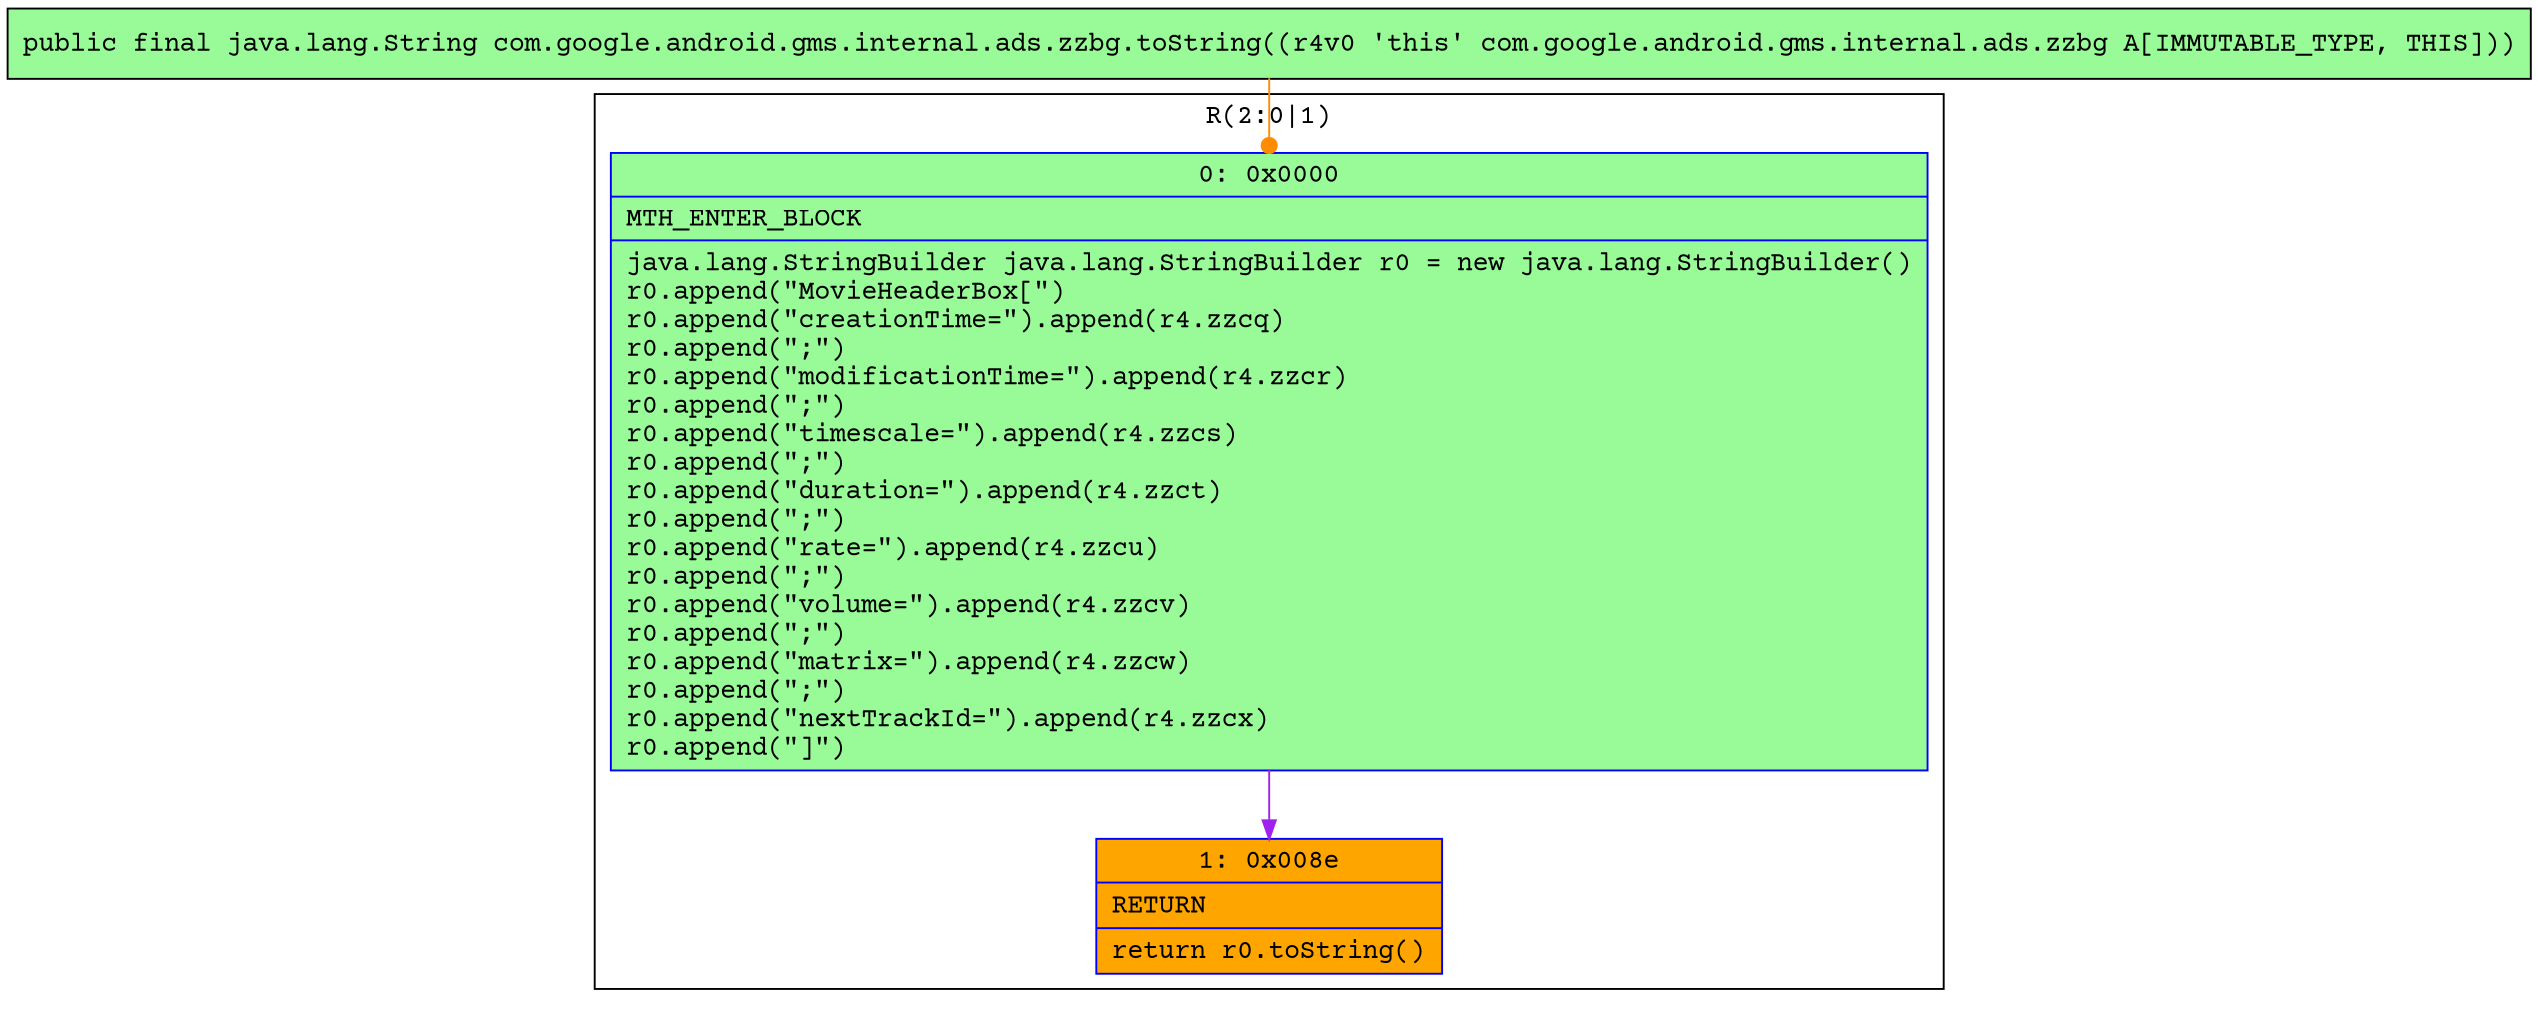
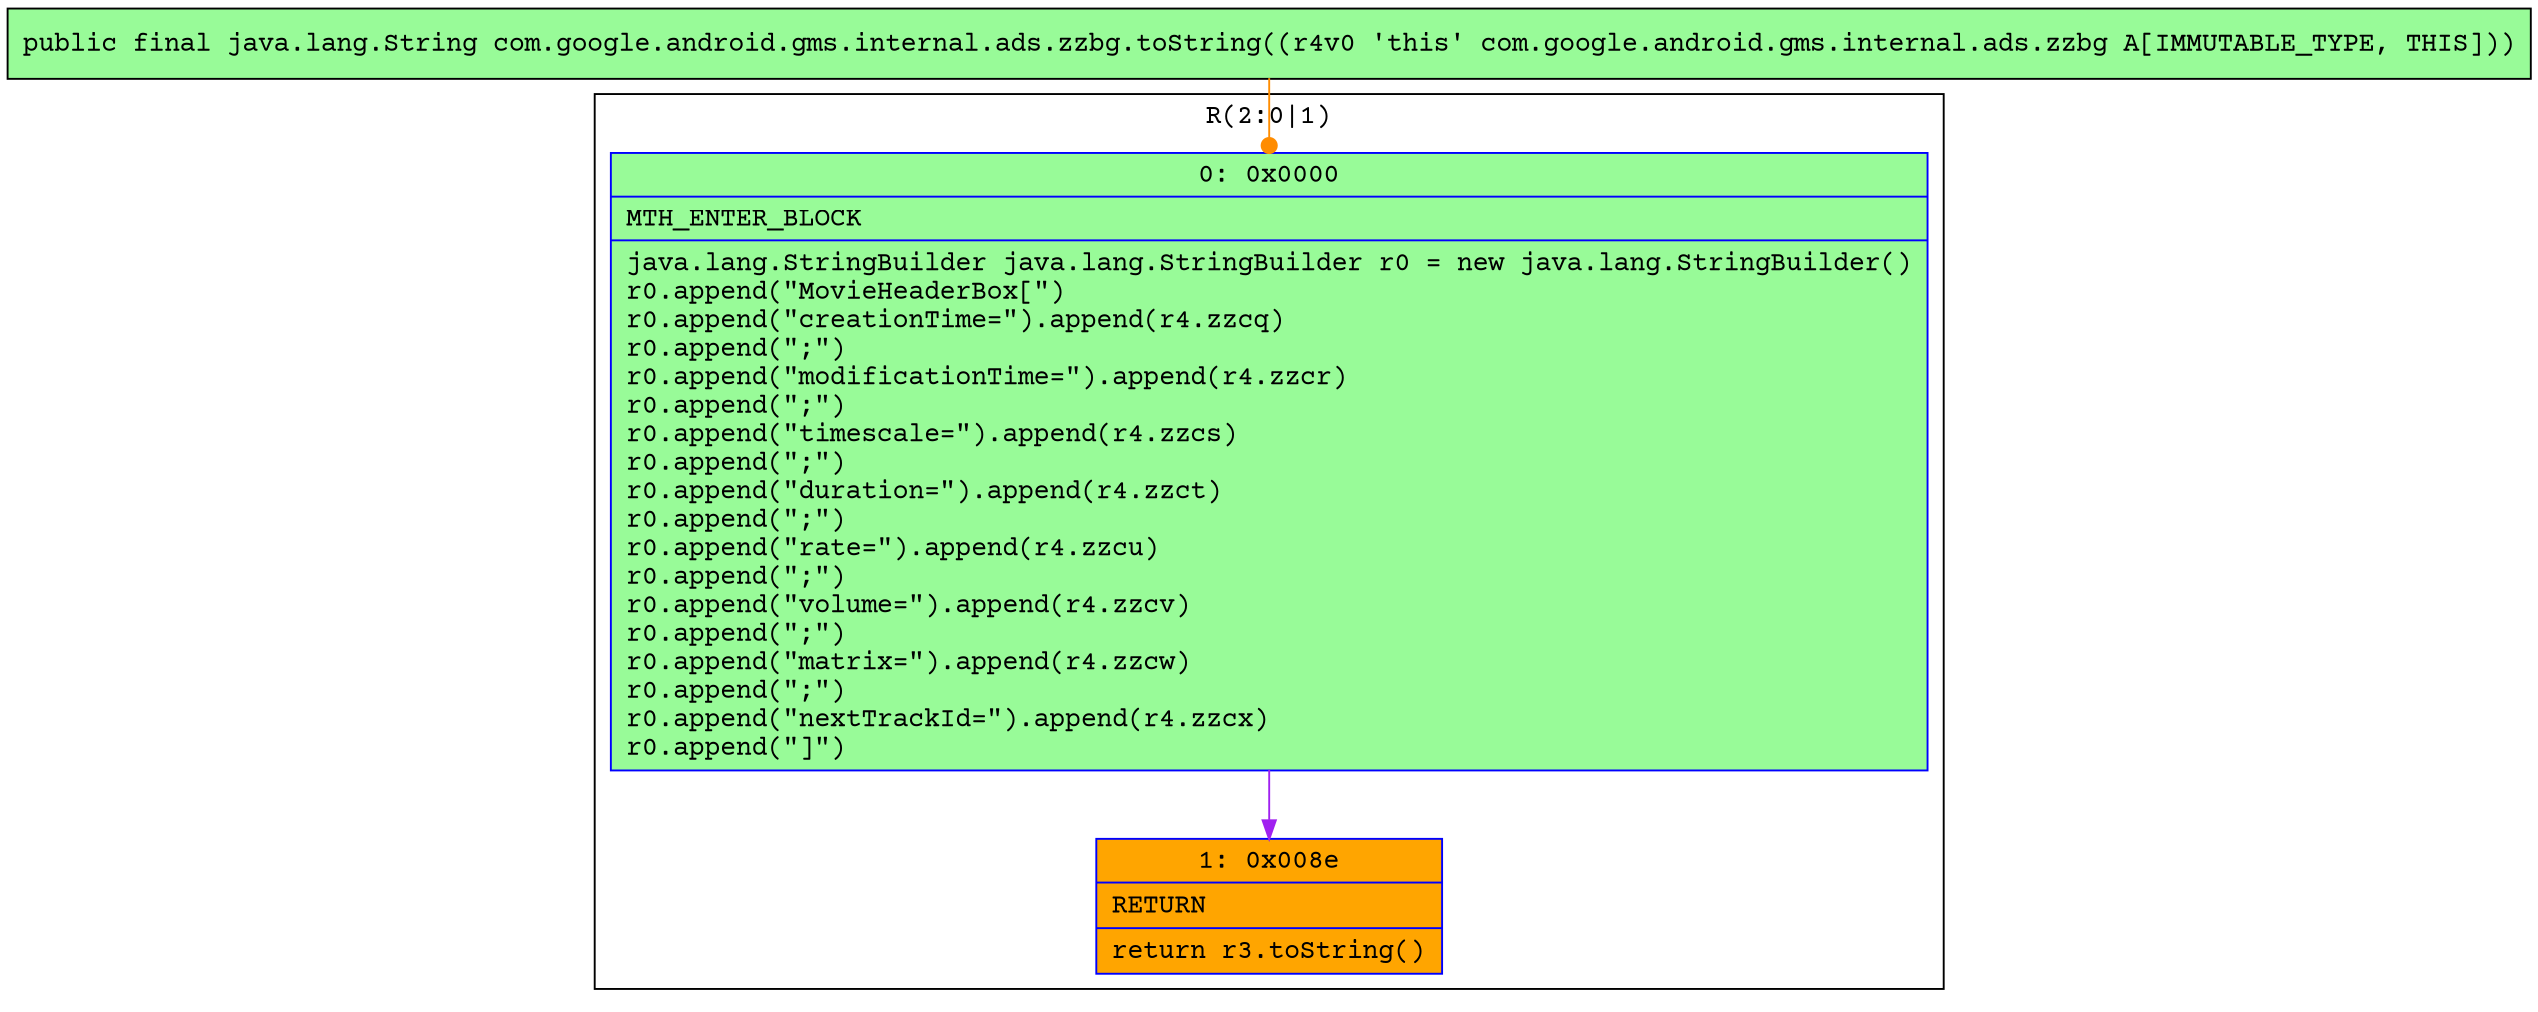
node "1: 0x008e": text "return r0.toString()" -> "return r3.toString()"
